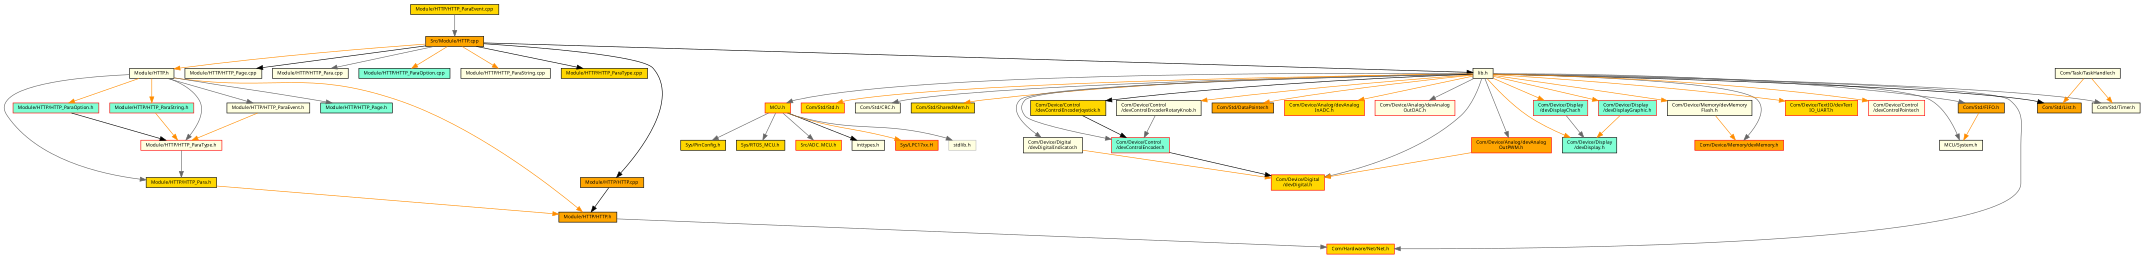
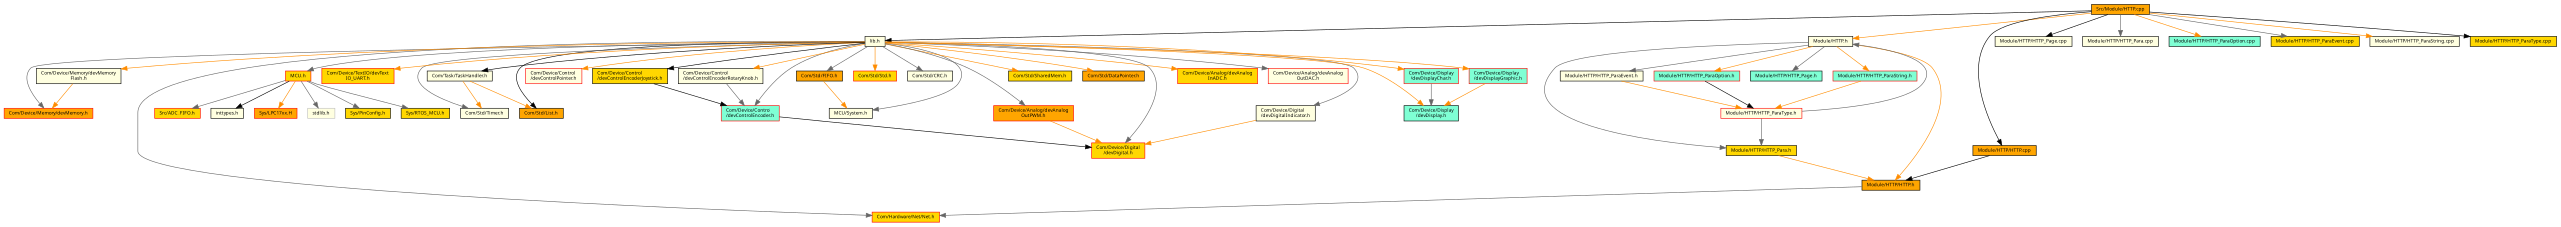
edge "Module/HTTP/HTTP_ParaEvent.cpp" -> "Src/Module/HTTP.cpp": reversed
edge "lib.h" -> "Com/Task/TaskHandler.h": added
edge "Module/HTTP.h" -> "Module/HTTP/HTTP_ParaType.h": reversed
node "Src/ADC_MCU.h": label "Src/ADC_MCU.h" -> "Src/ADC_FIFO.h"
